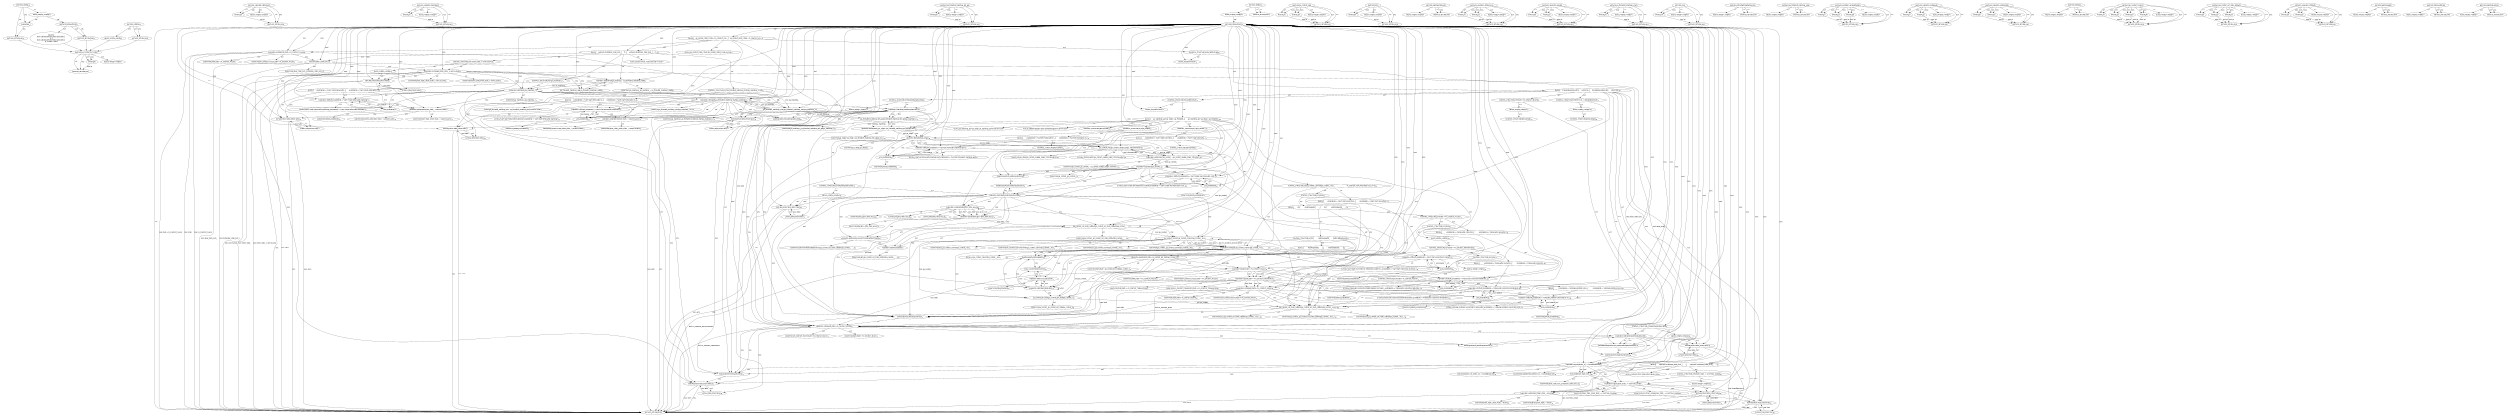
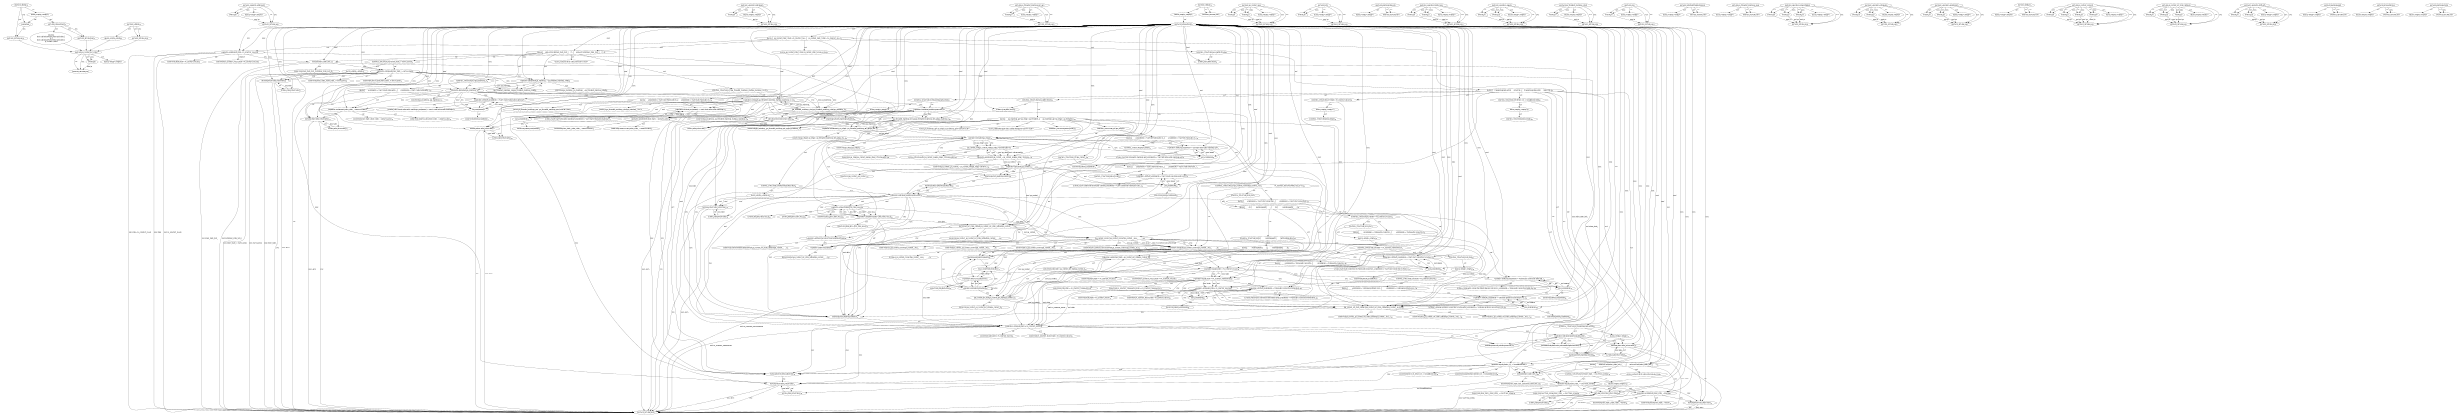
edge "(<operator>.assignment,state = PA_CONTEXT_FAILED)" -> "(IDENTIFIER,PA_CONTEXT_FAILED,state = PA_CONTEXT_FAILED)": label "AST: " -> "CONTEXT: "
edge "(CONTROL_STRUCTURE,IF,if (!pa_context_))" -> "(<operator>.logicalNot,!pa_context_)": added, label "AST:"
node "(LITERAL,true,return true;)": removed
